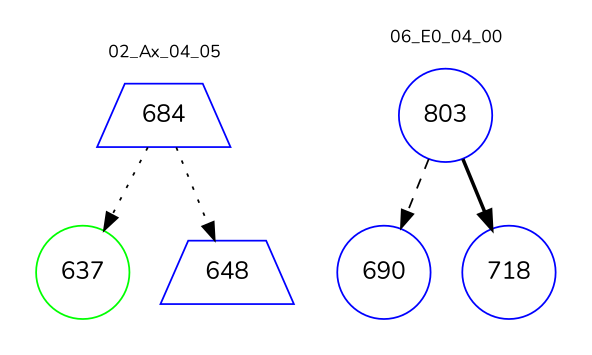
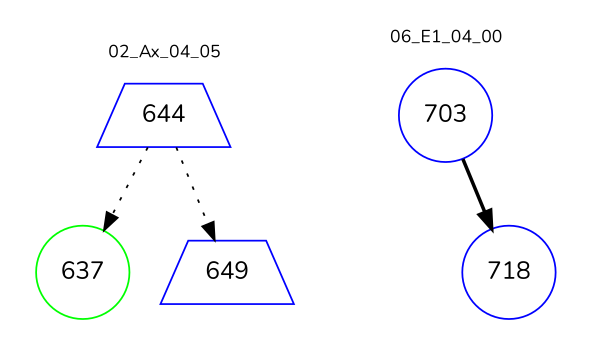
cluster "06_E0_04_00": label "06_E0_04_00" -> "06_E1_04_00"
node "684": label "684" -> "644"
node "803": label "803" -> "703"
node "648": label "648" -> "649"
node "690": removed
